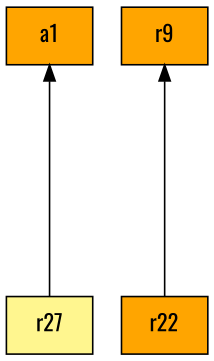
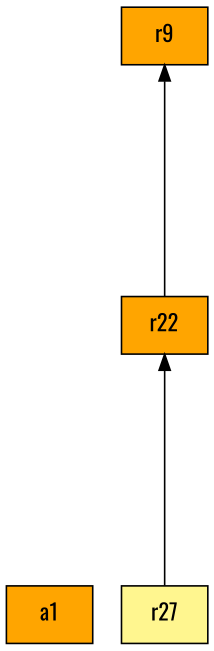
edge "r27" -> "a1": now "r27" -> "r22"
